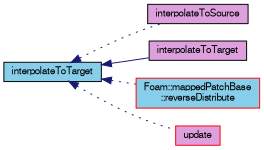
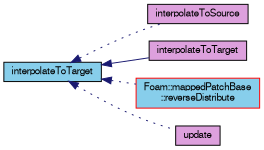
node "update": color red -> black
